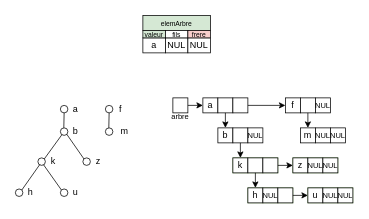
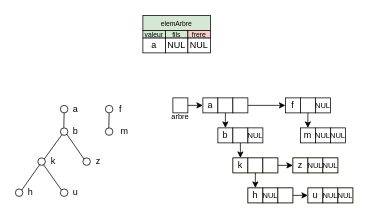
node "fils": fillcolor #ffffff -> #d5e8d4
